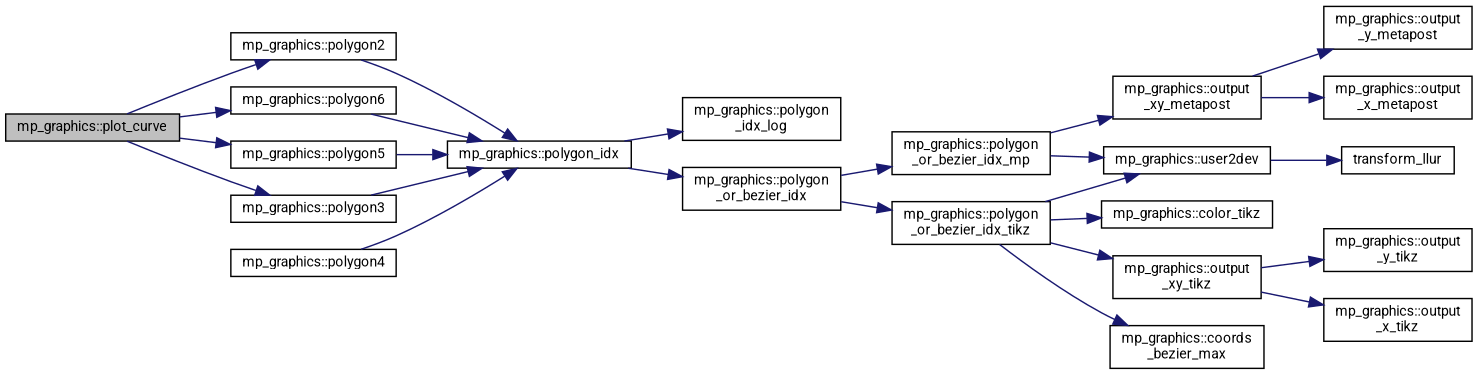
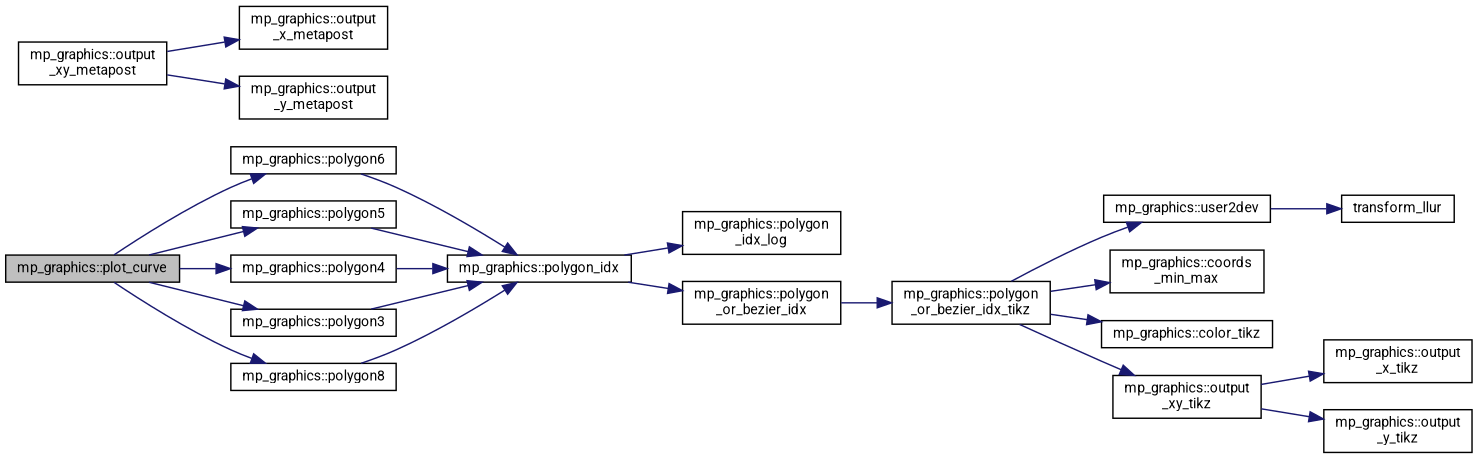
node "mp_graphics::polygon2": label "mp_graphics::polygon2" -> "mp_graphics::polygon8"
node "mp_graphics::polygon _or_bezier_idx_mp": removed
edge "mp_graphics::plot_curve" -> "mp_graphics::polygon4": added
node "mp_graphics::coords _bezier_max": label "mp_graphics::coords _bezier_max" -> "mp_graphics::coords _min_max"
